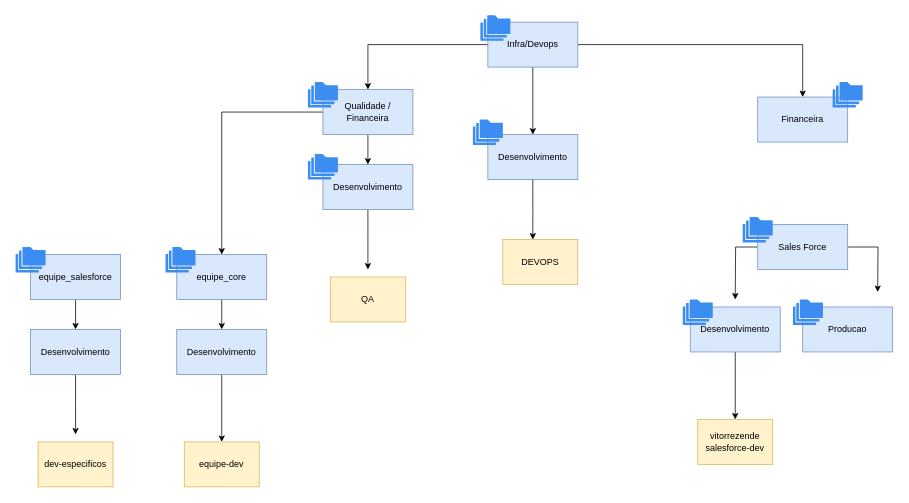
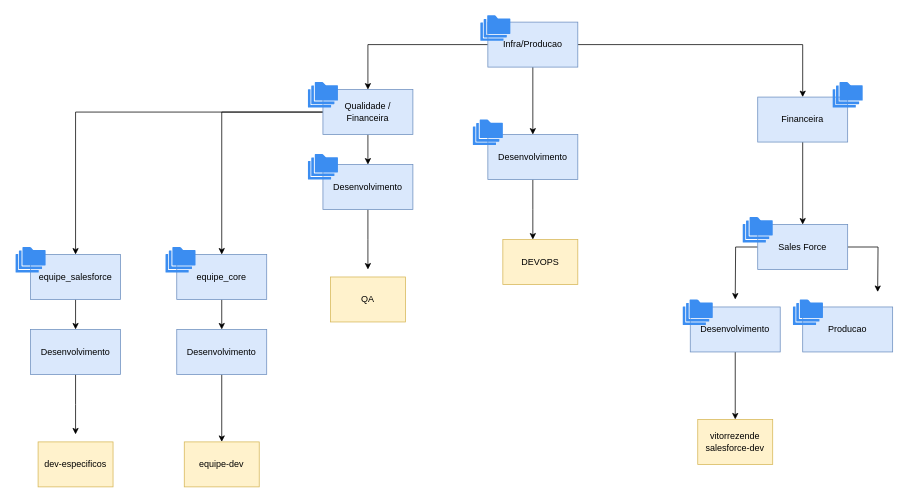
node "Infra/Devops": label "Infra/Devops" -> "Infra/Producao"
edge "Qualidade / Financeira" -> "equipe_salesforce": added
edge "Financeira" -> "Sales Force": added
